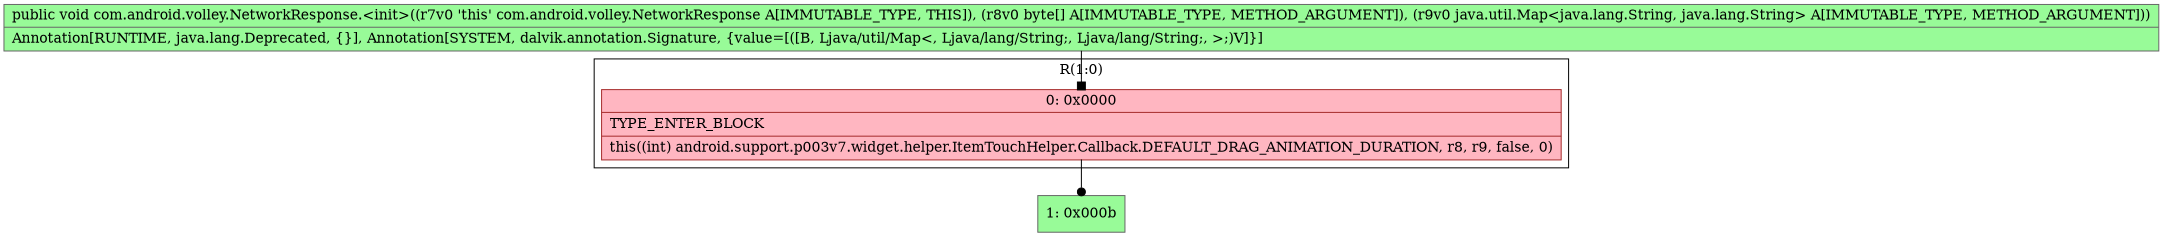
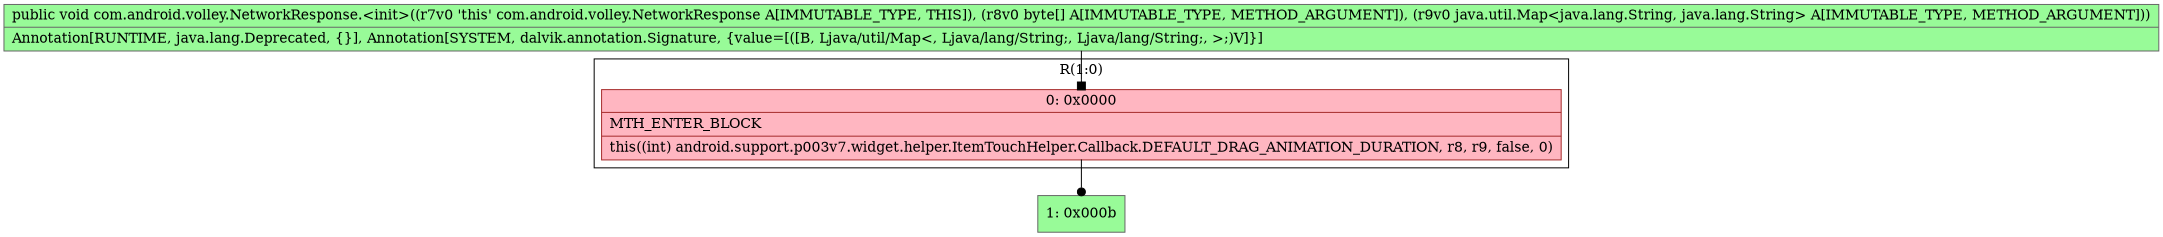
node "0: 0x0000": text "TYPE_ENTER_BLOCK" -> "MTH_ENTER_BLOCK"
